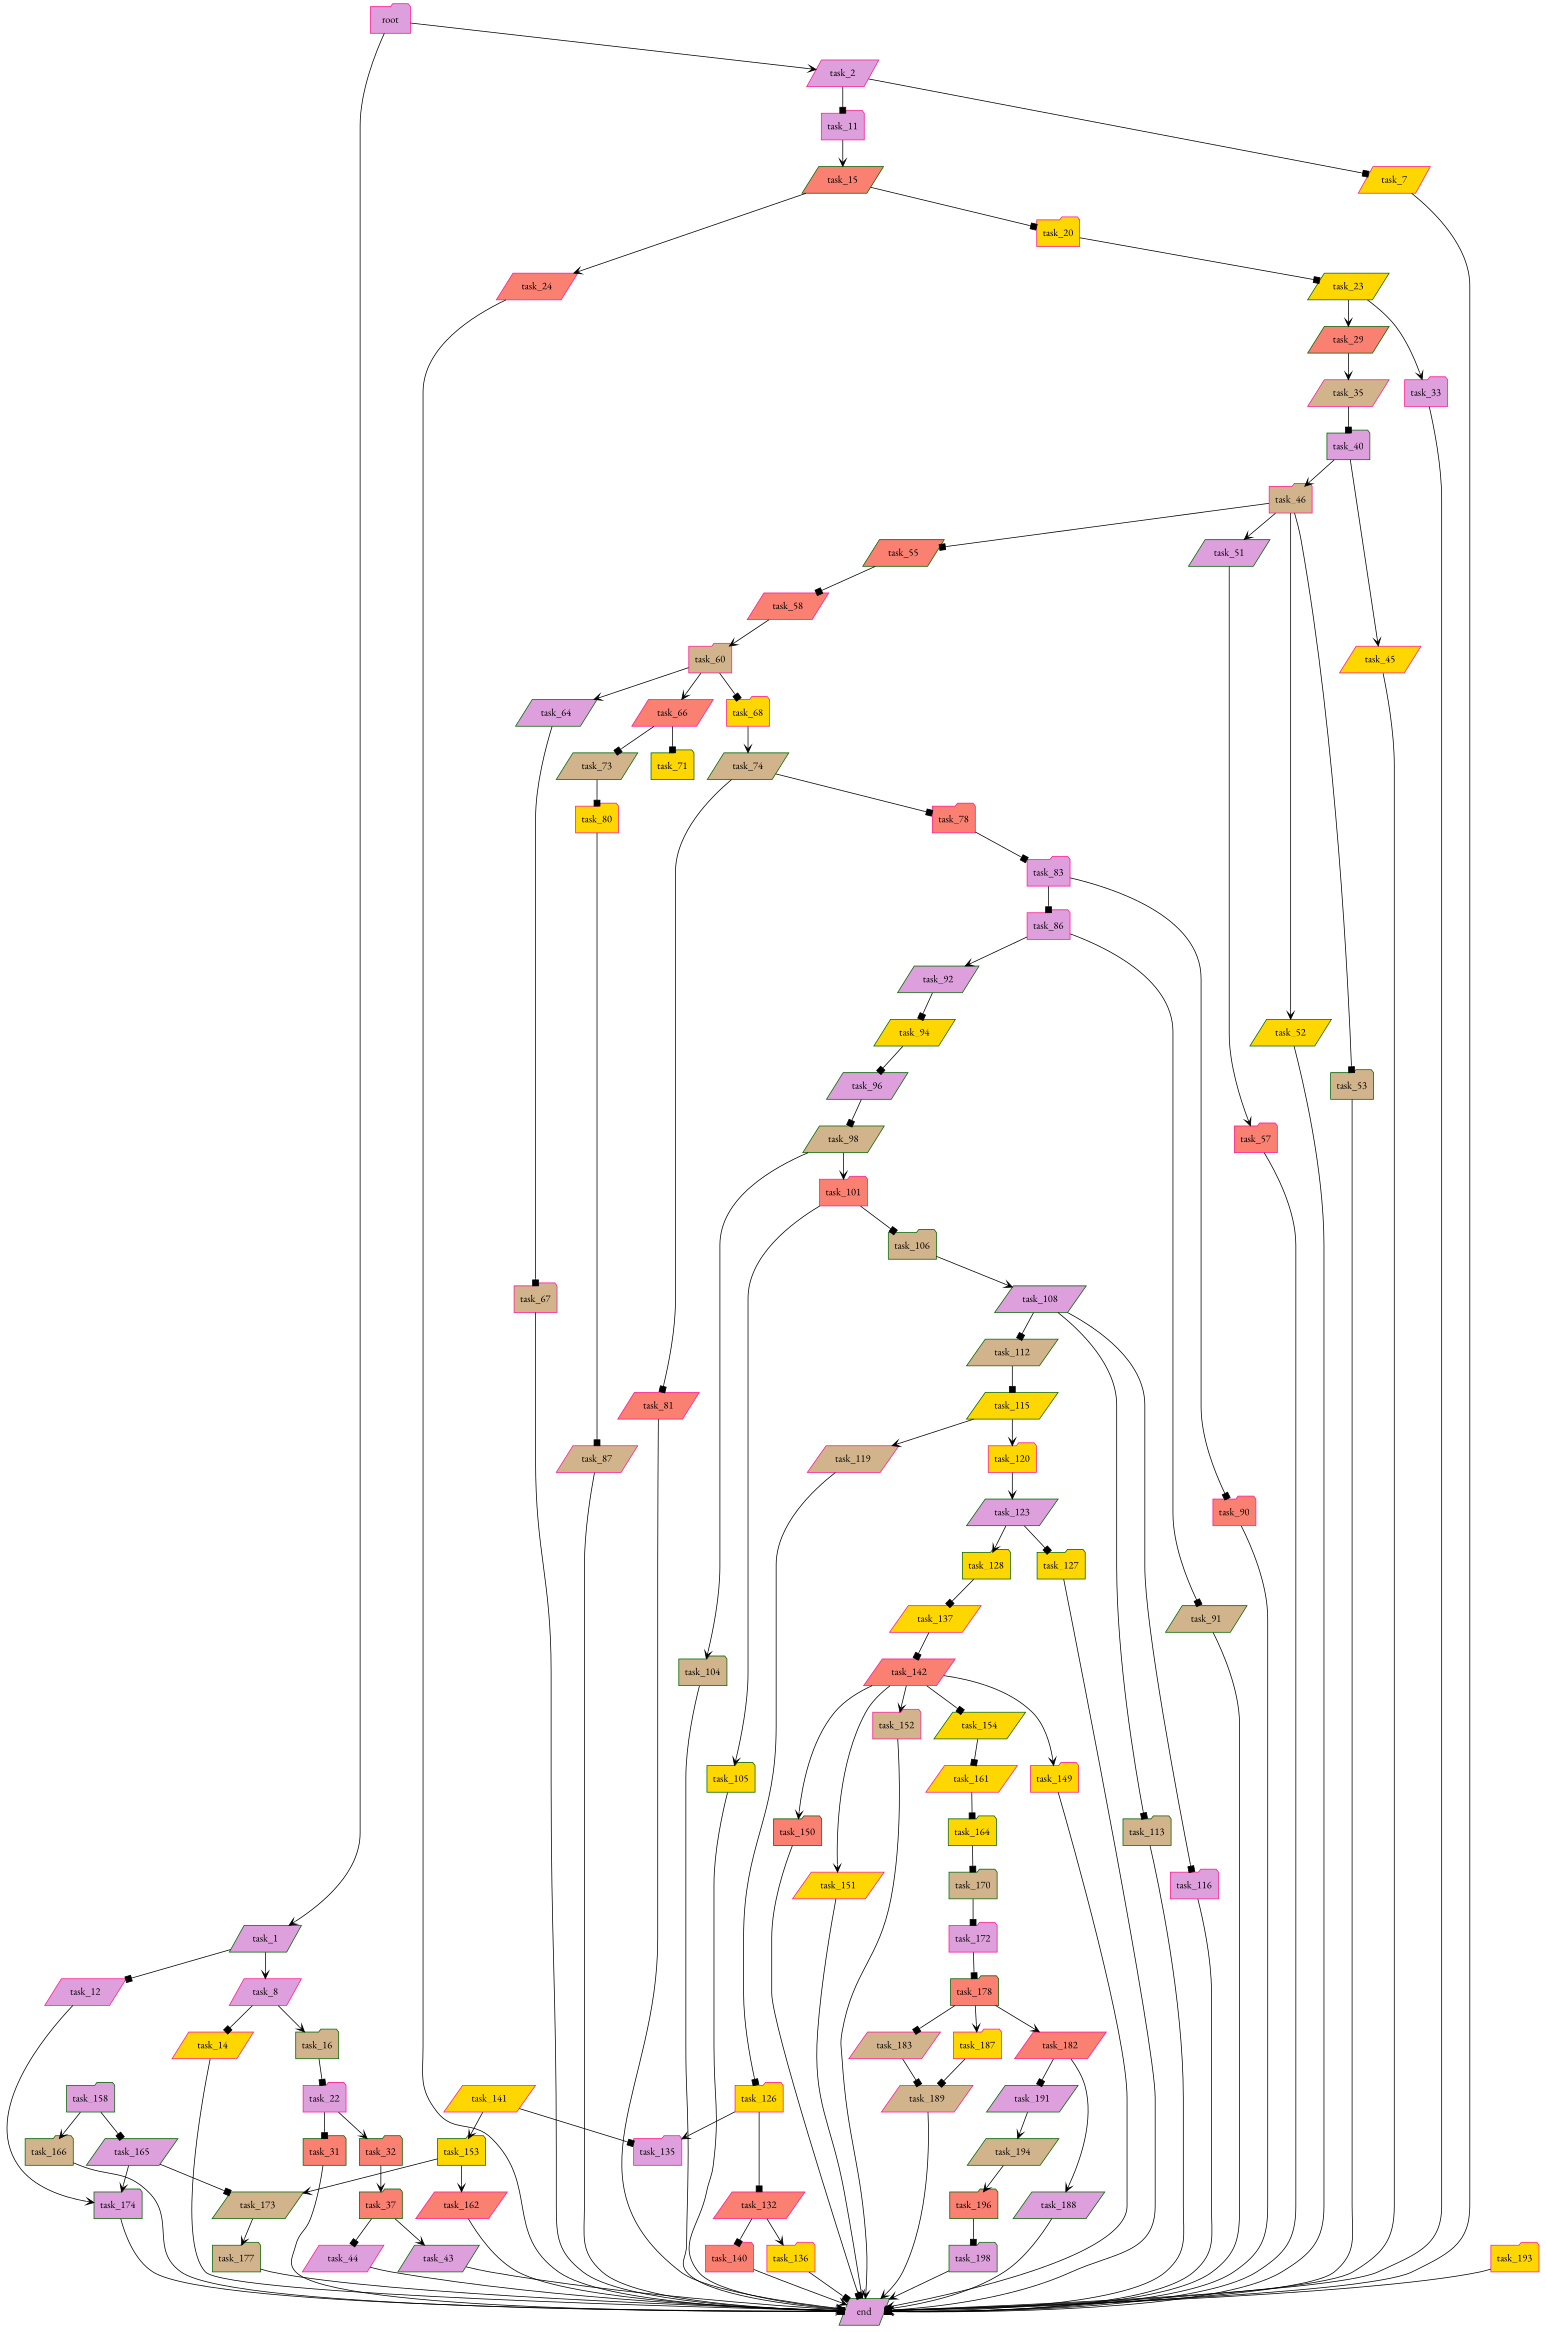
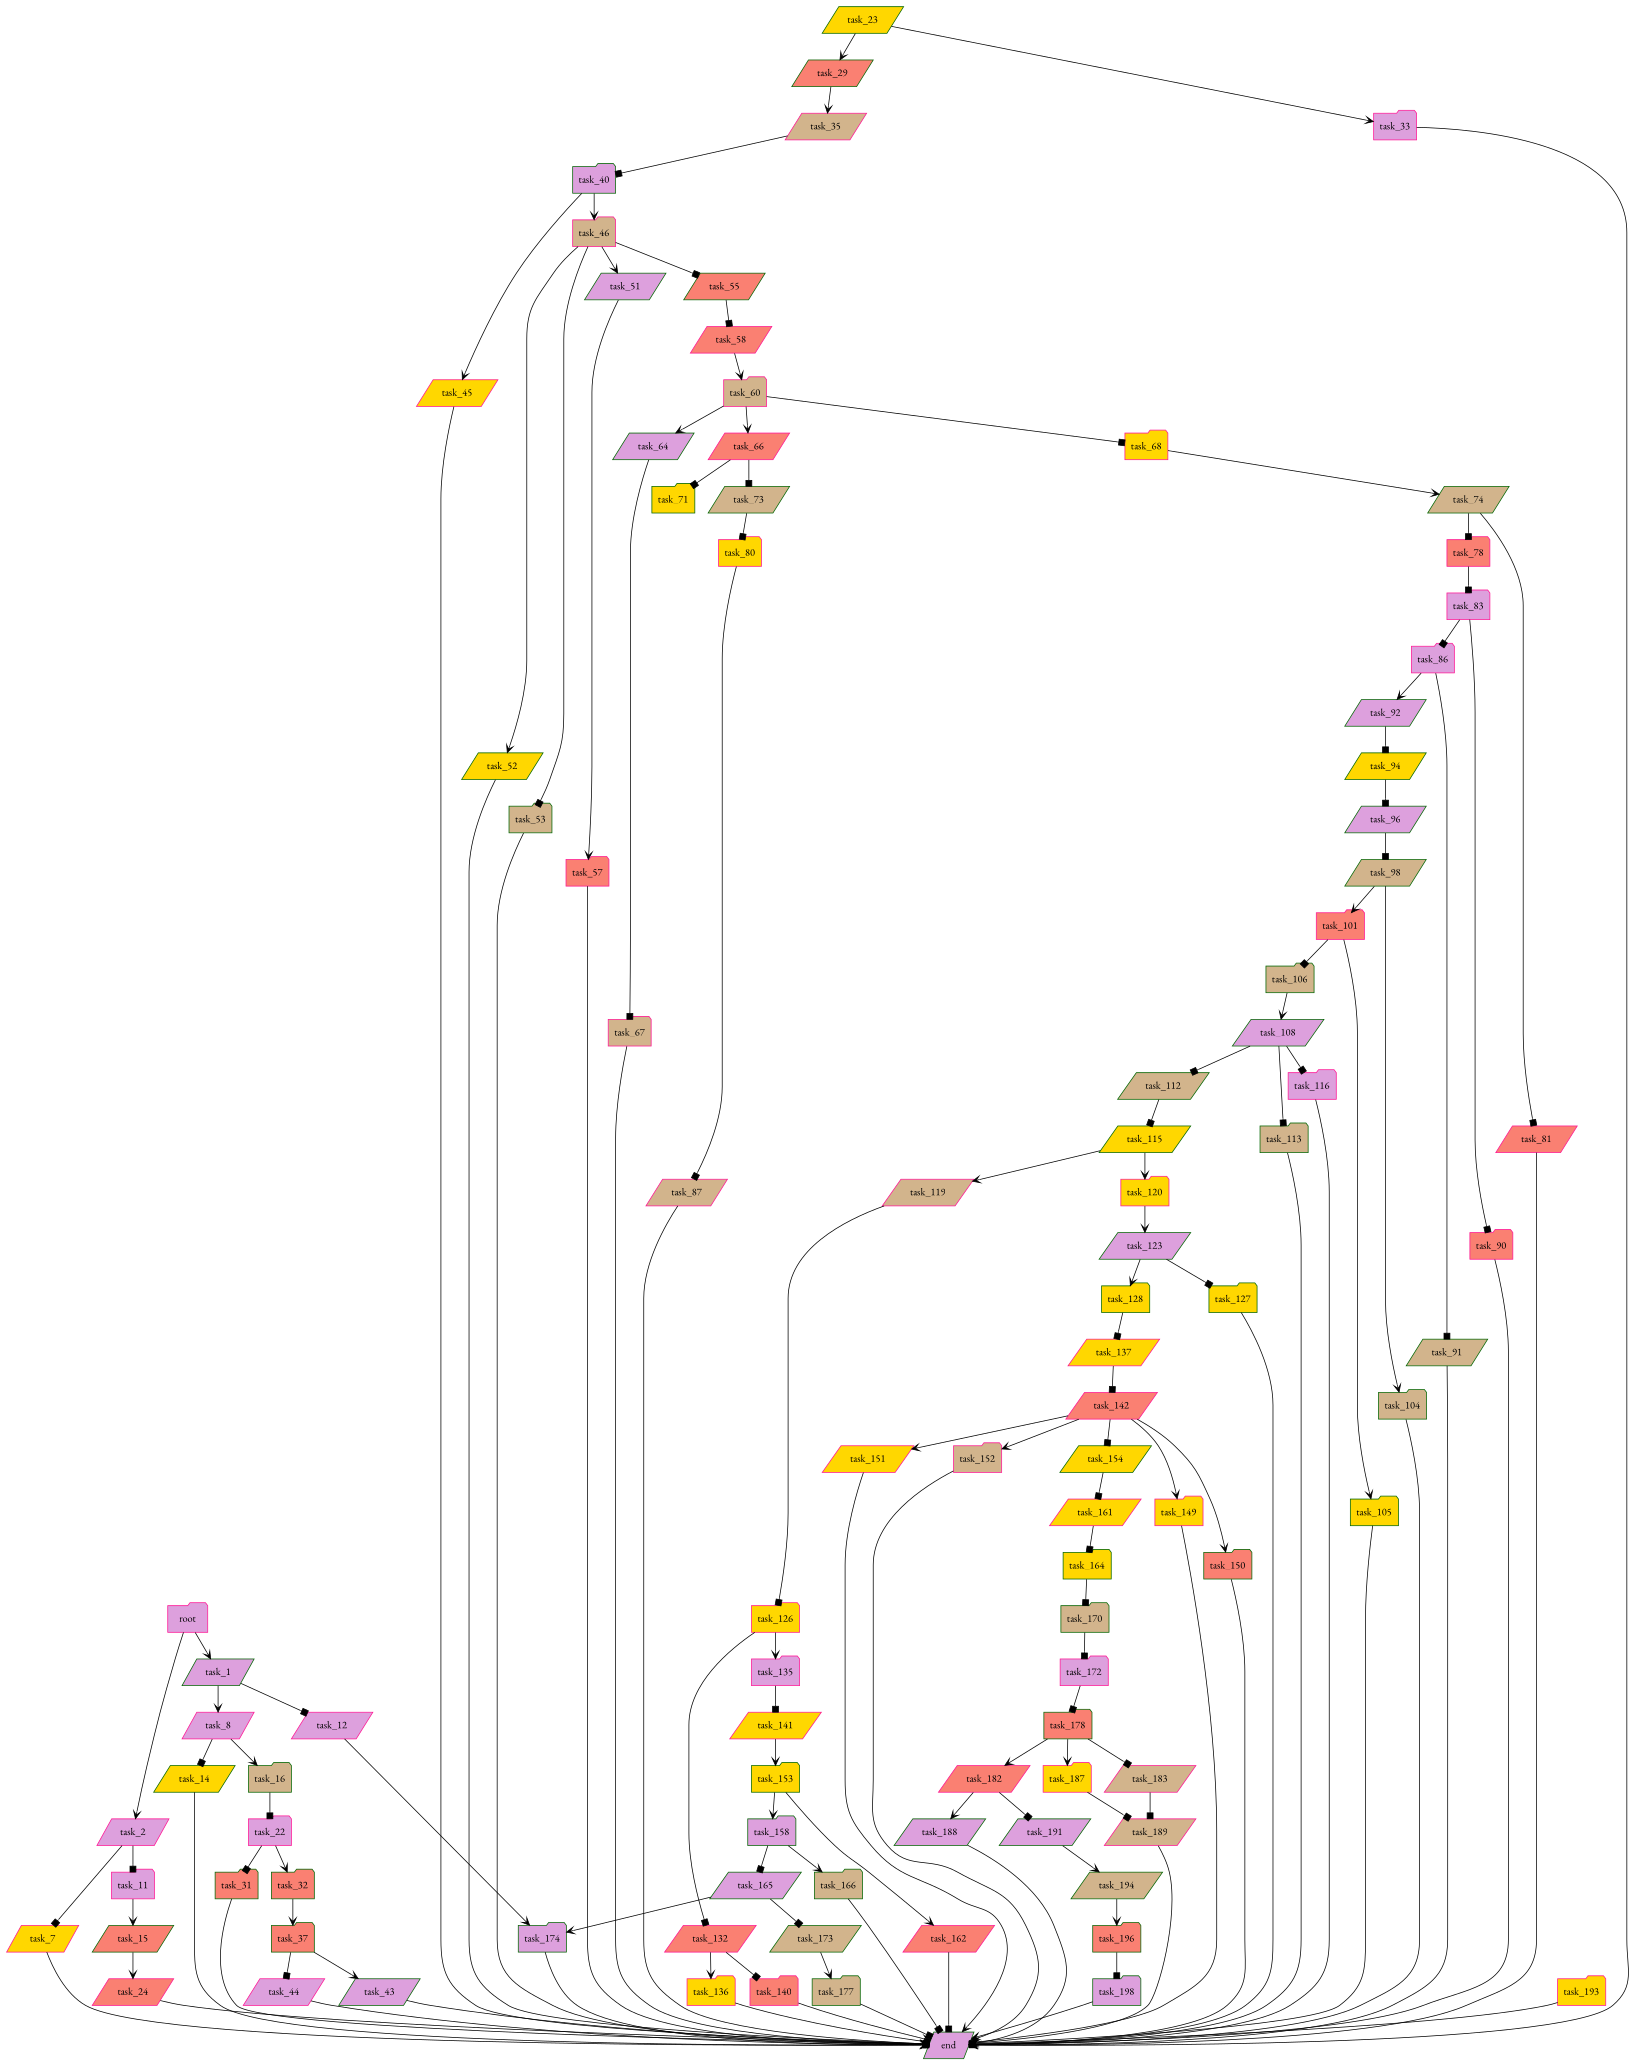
node "task_20": removed
node "task_14": color deeppink -> darkgreen
edge "task_141" -> "task_135": reversed
edge "task_153" -> "task_173": now "task_153" -> "task_158"
